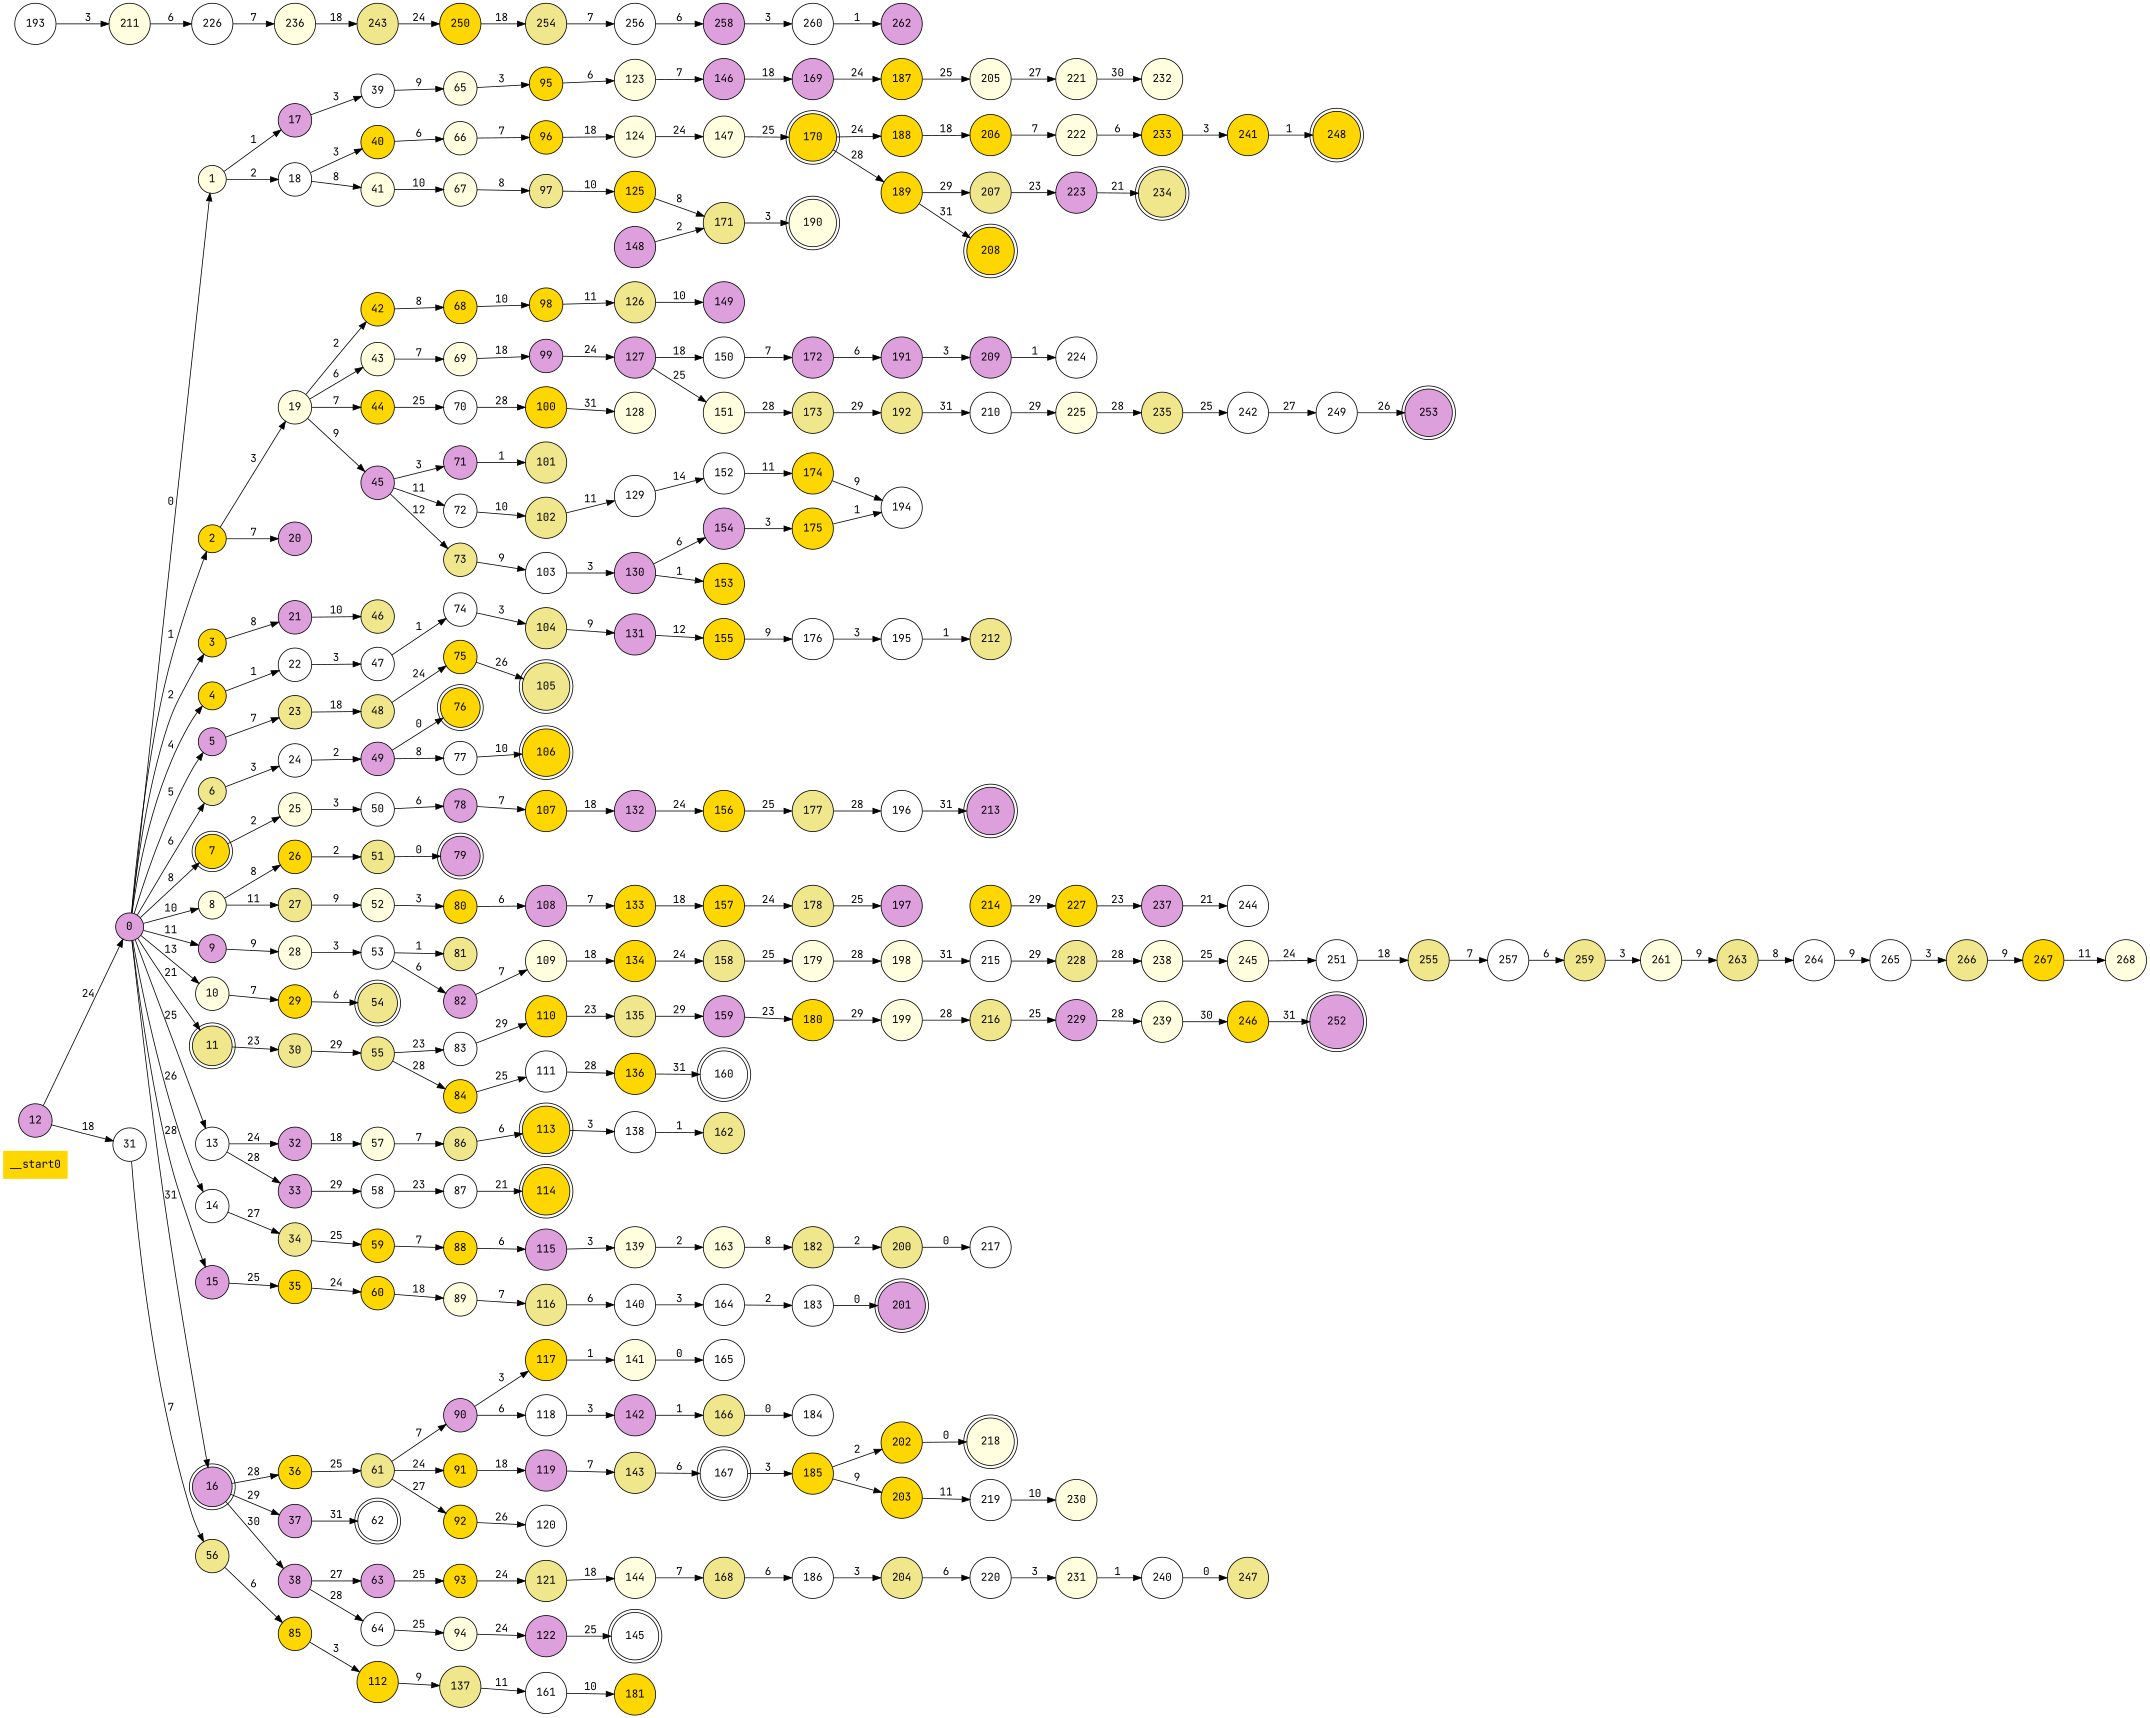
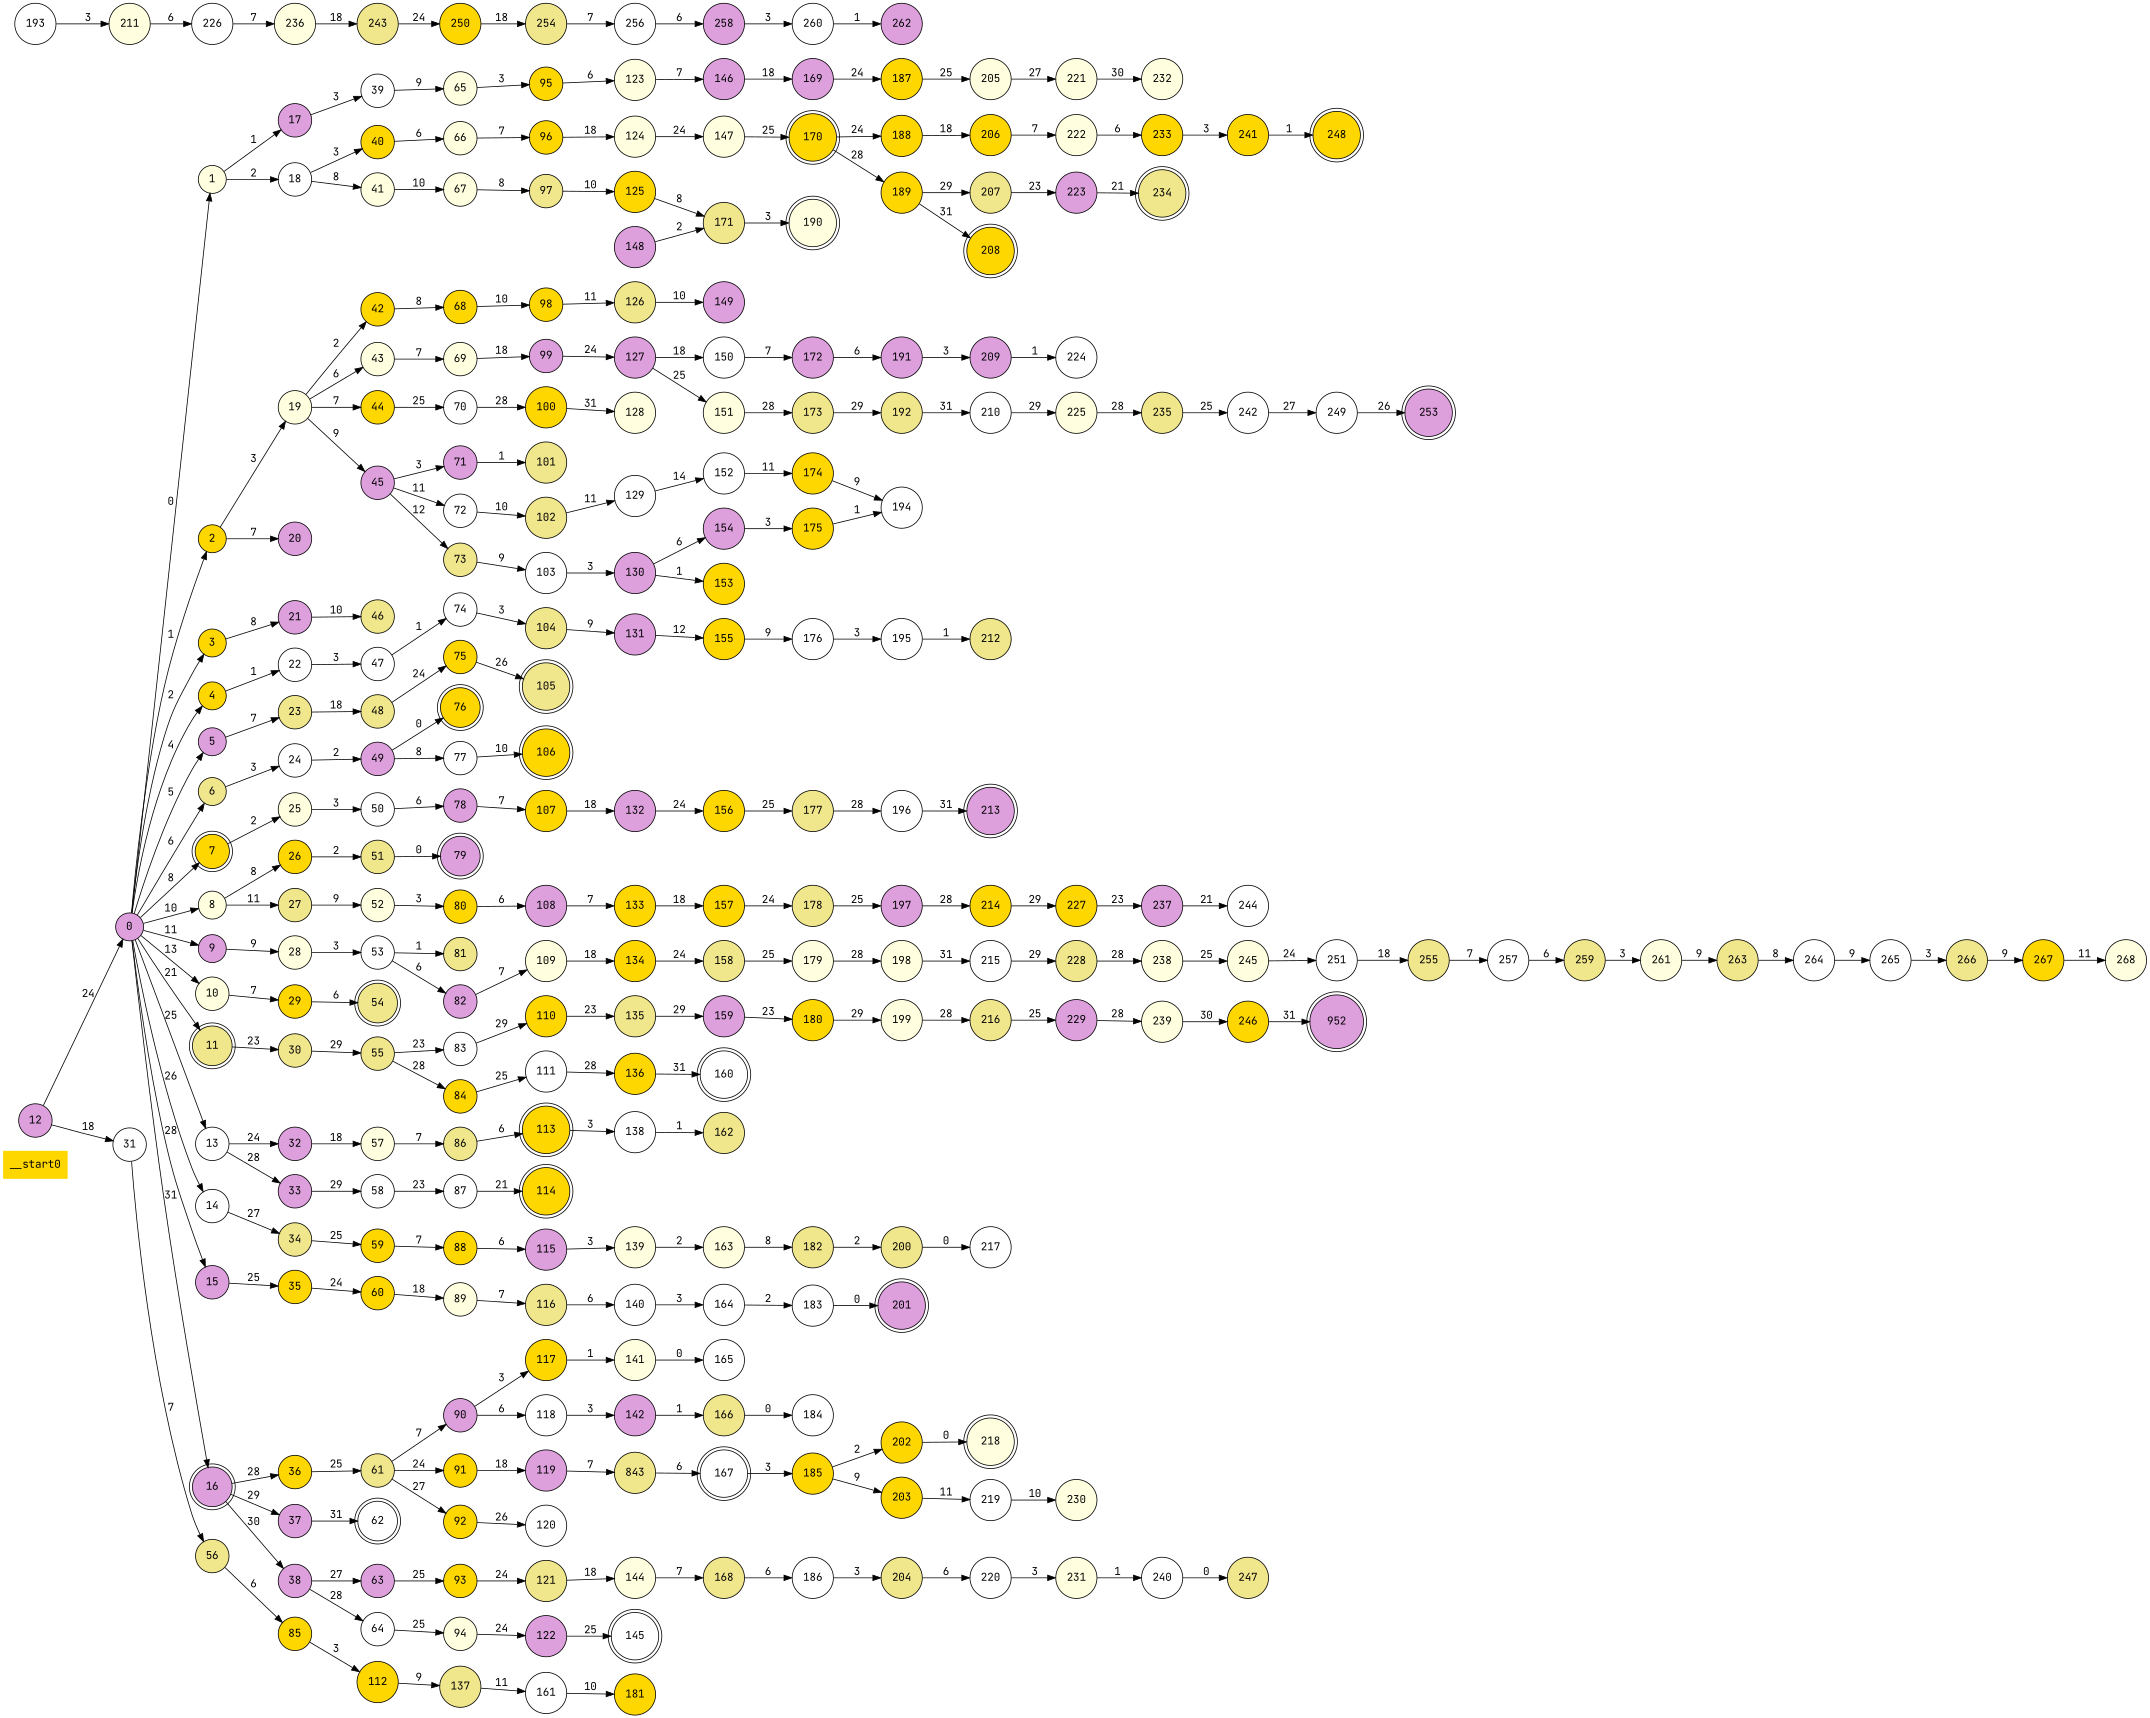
edge "197" -> "214": added, label "28"
node "252": label "252" -> "952"
node "143": label "143" -> "843"
